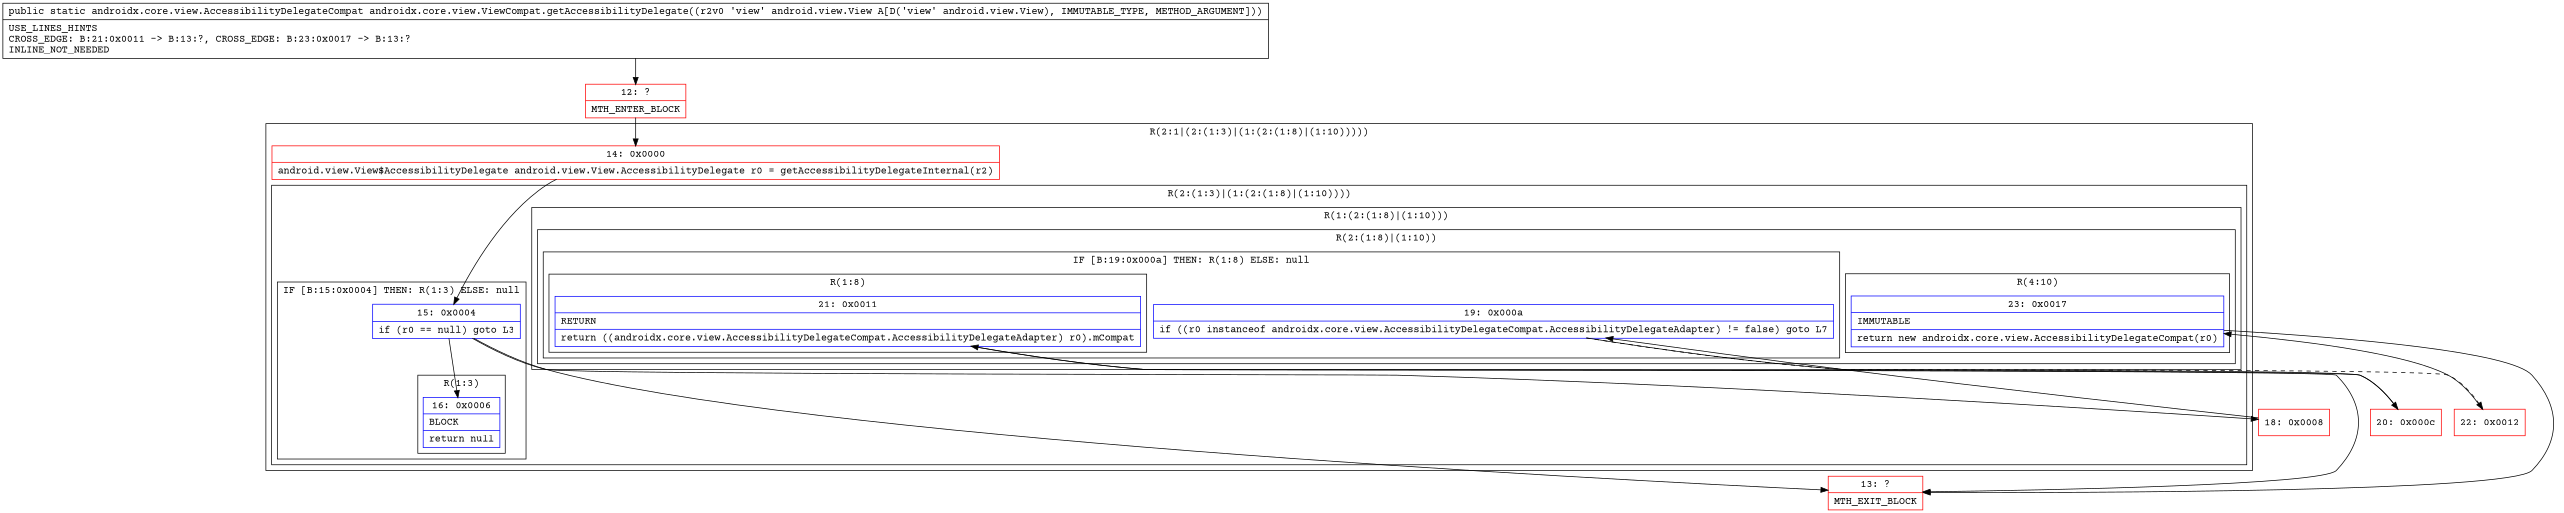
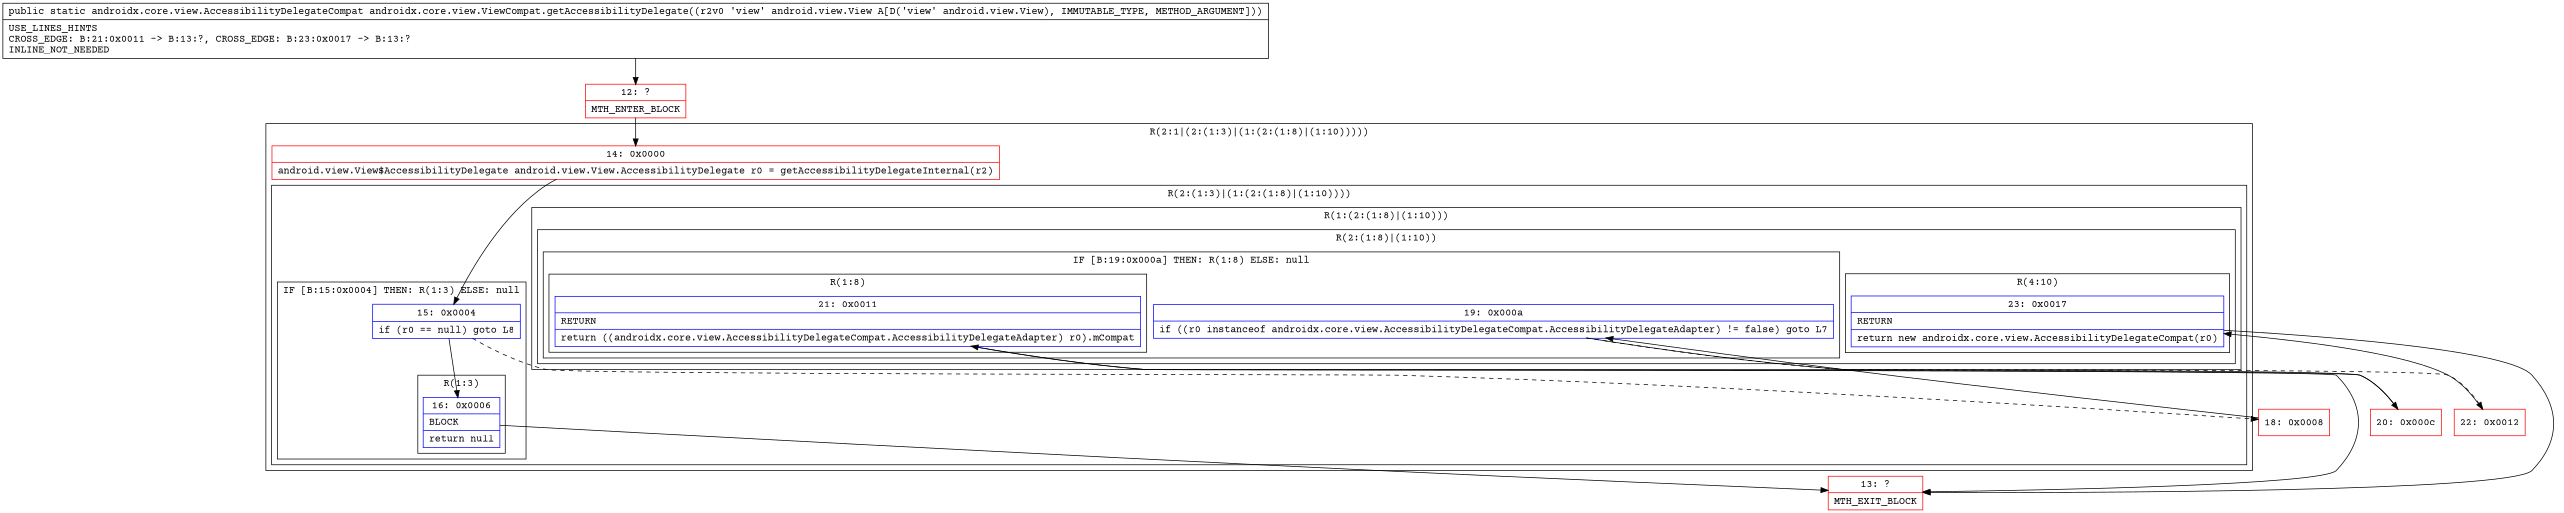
node "23: 0x0017": text "IMMUTABLE" -> "RETURN"
node "15: 0x0004": text "if (r0 == null) goto L3" -> "if (r0 == null) goto L8"
edge "15: 0x0004" -> "18: 0x0008": style solid -> dashed
edge "15: 0x0004" -> "13: ?": now "16: 0x0006" -> "13: ?"
